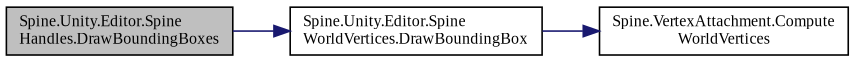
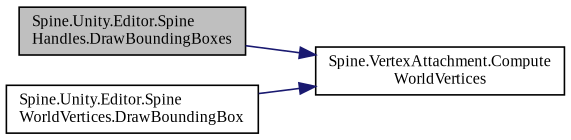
edge "Spine.Unity.Editor.Spine Handles.DrawBoundingBoxes" -> "Spine.Unity.Editor.Spine WorldVertices.DrawBoundingBox": now "Spine.Unity.Editor.Spine Handles.DrawBoundingBoxes" -> "Spine.VertexAttachment.Compute WorldVertices"
